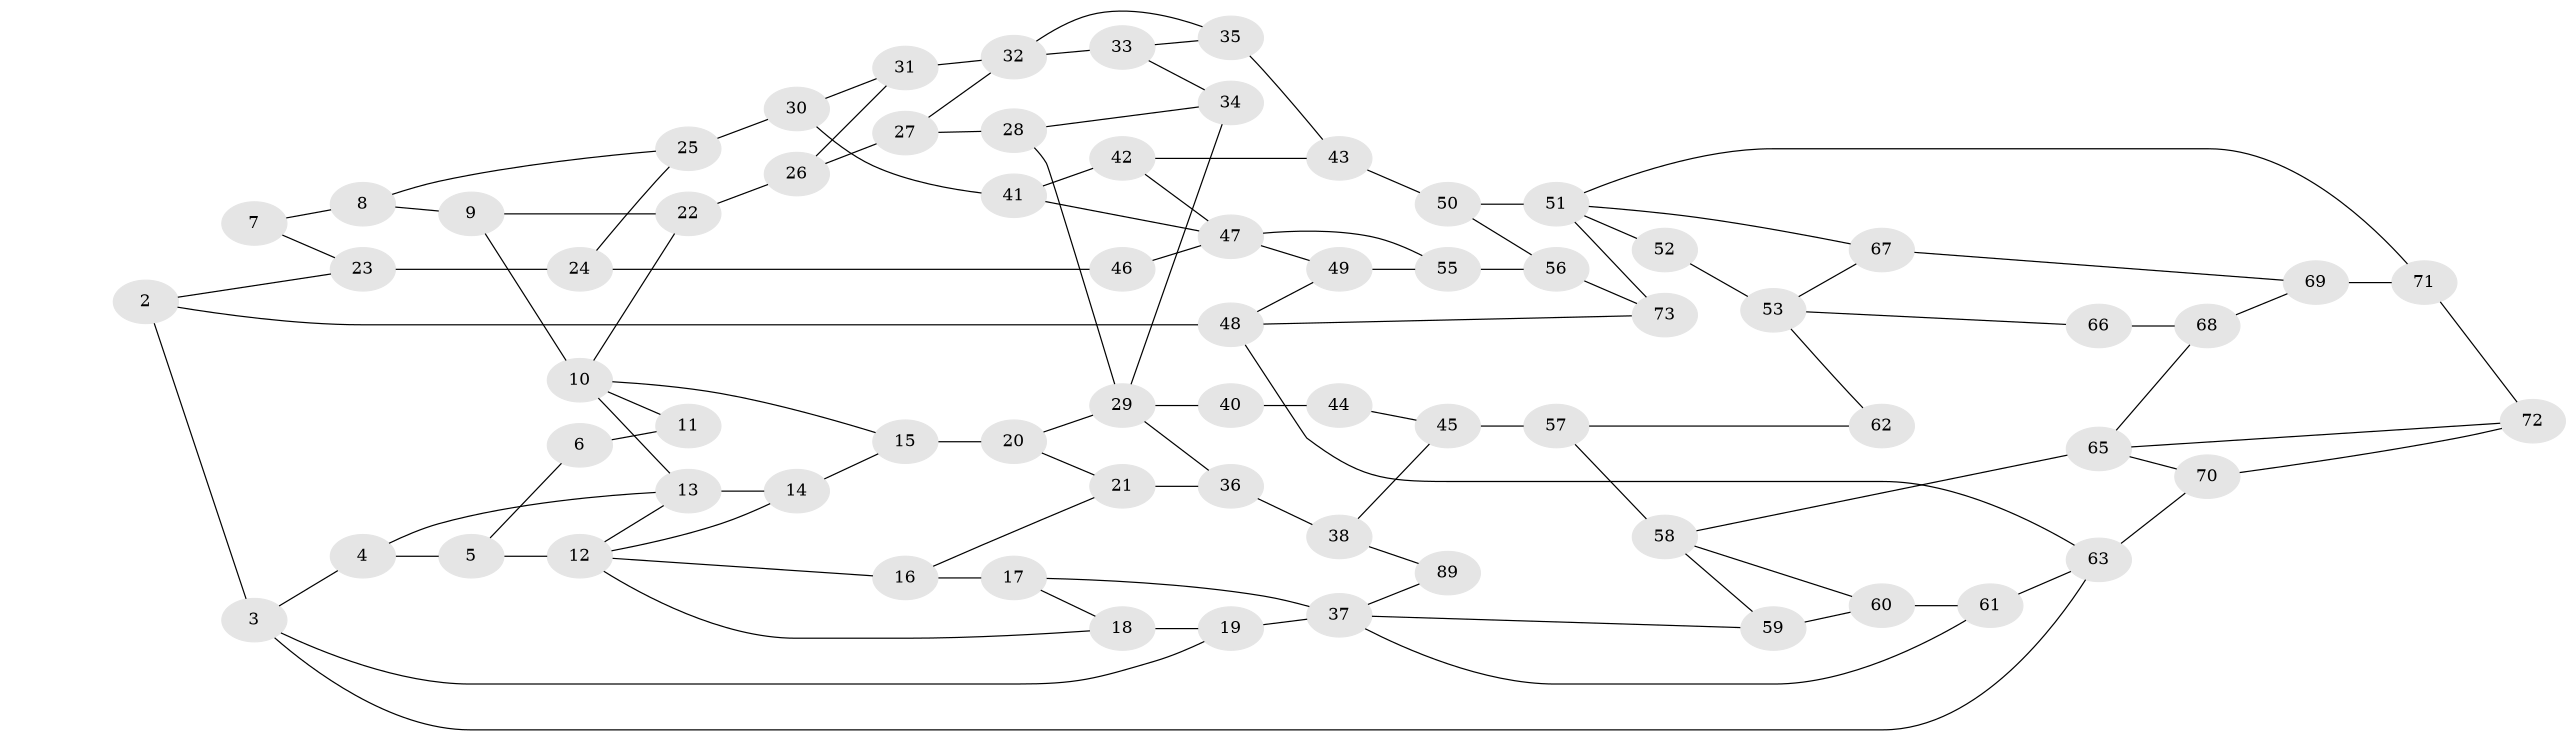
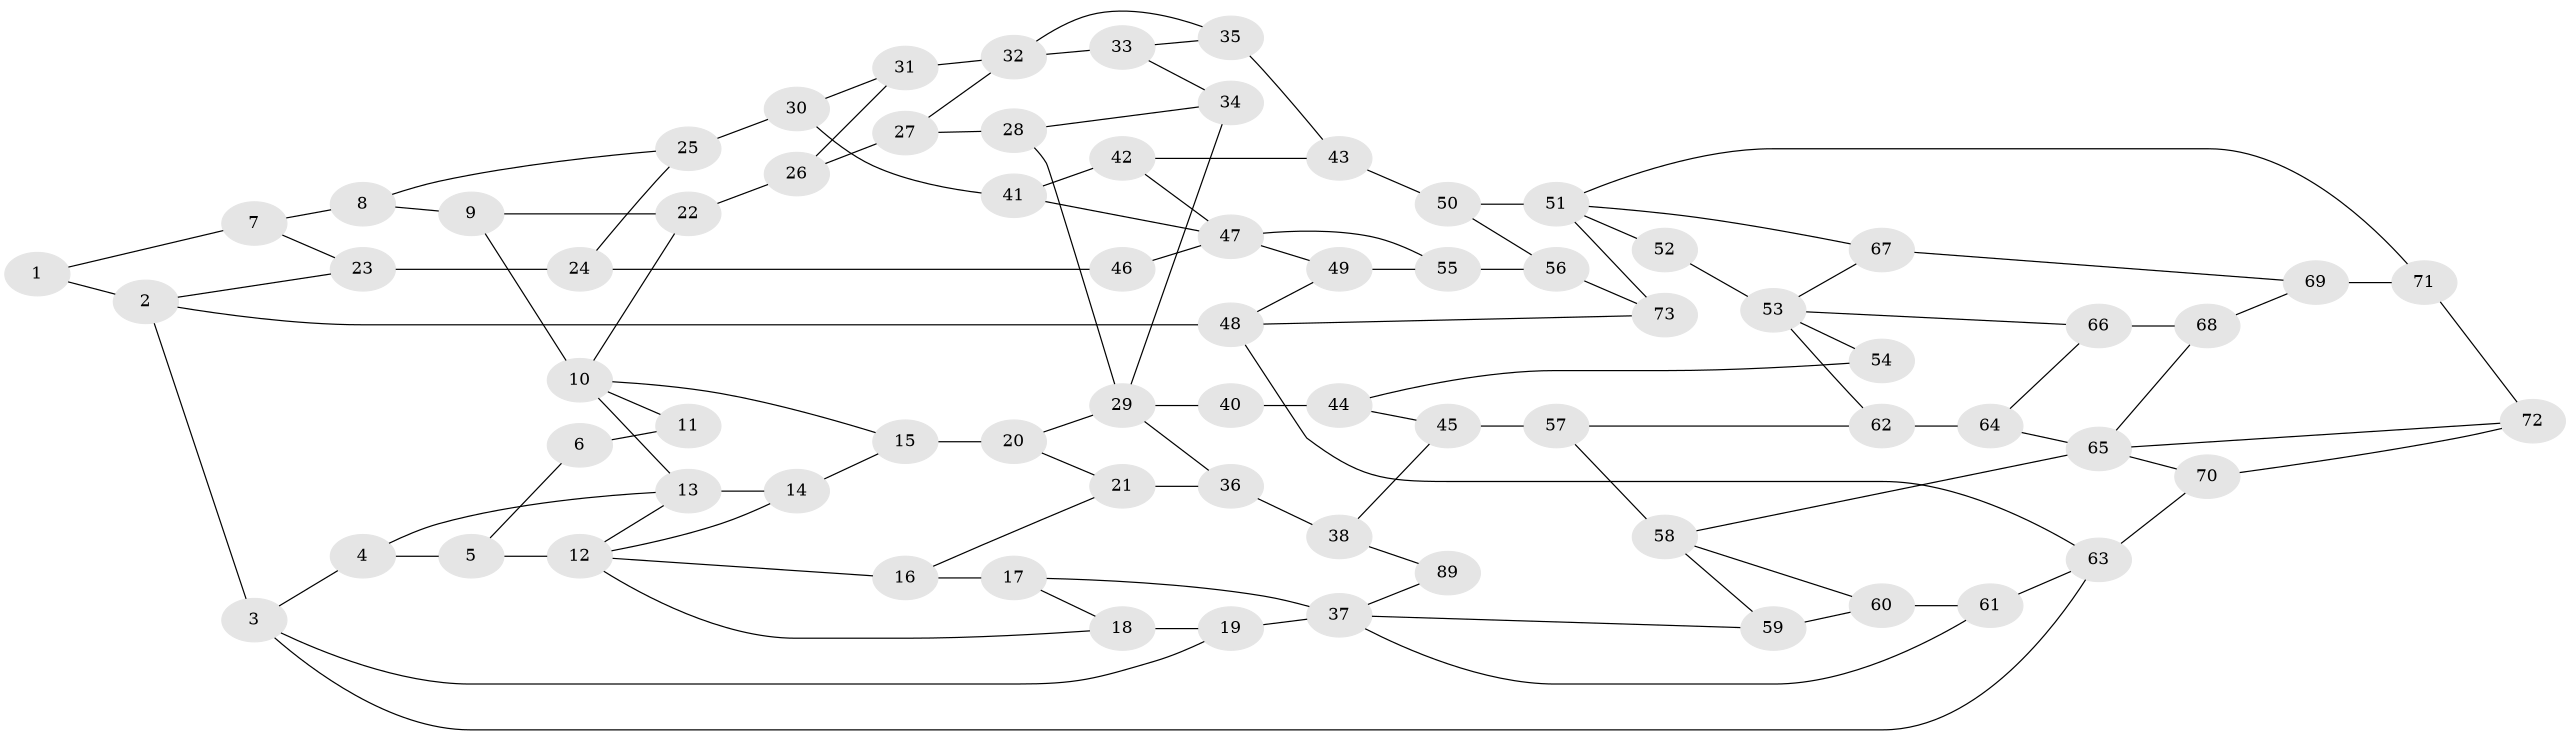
node "1": added
node "54": added
node "64": added
